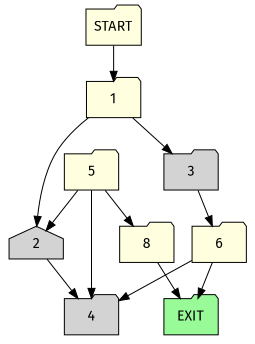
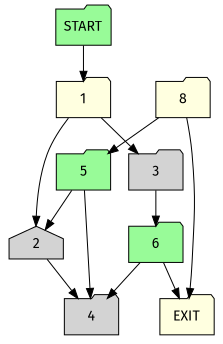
node "START": fillcolor lightyellow -> palegreen
node "5": fillcolor lightyellow -> palegreen
edge "5" -> "8": reversed
node "6": fillcolor lightyellow -> palegreen
node "EXIT": fillcolor palegreen -> lightyellow
